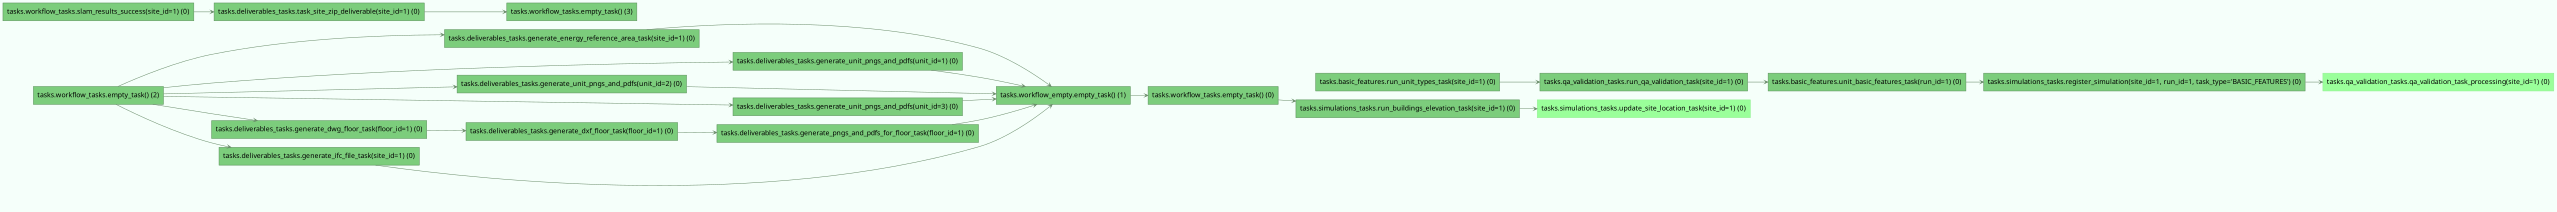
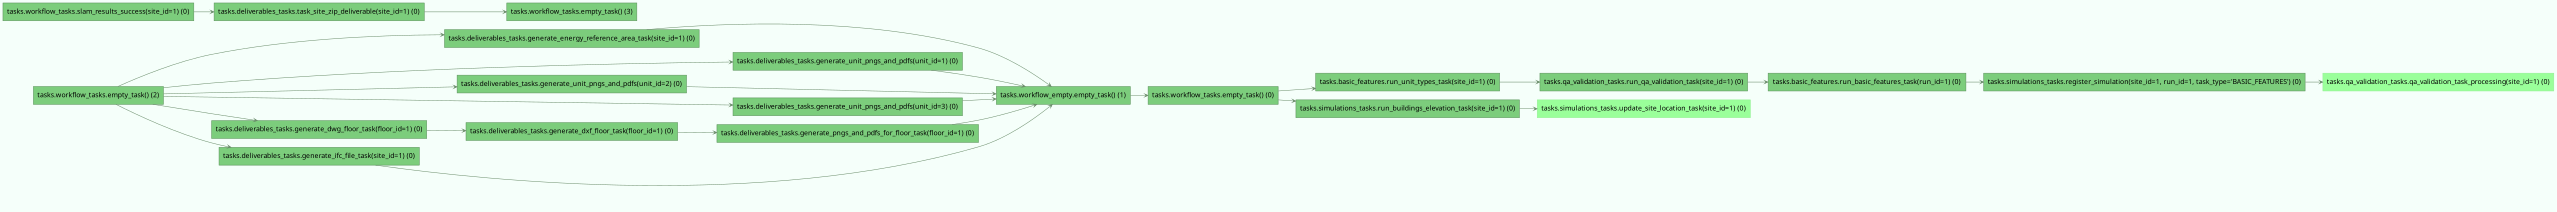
node "tasks.basic_features.unit_basic_features_task(run_id=1) (0)": label "tasks.basic_features.unit_basic_features_task(run_id=1) (0)" -> "tasks.basic_features.run_basic_features_task(run_id=1) (0)"
edge "tasks.workflow_tasks.empty_task() (0)" -> "tasks.basic_features.run_unit_types_task(site_id=1) (0)": added
